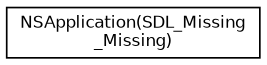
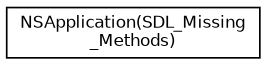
node "NSApplication(SDL_Missing _Missing)": label "NSApplication(SDL_Missing _Missing)" -> "NSApplication(SDL_Missing _Methods)"
